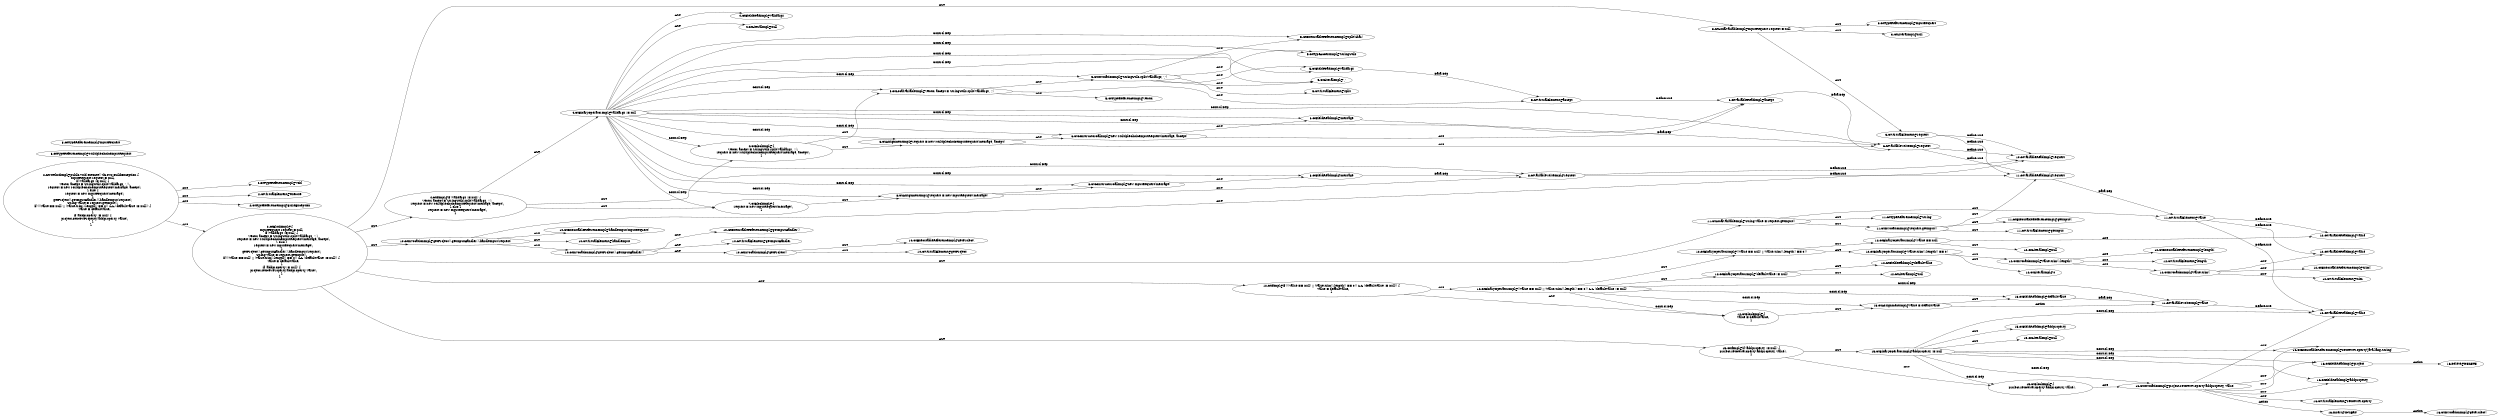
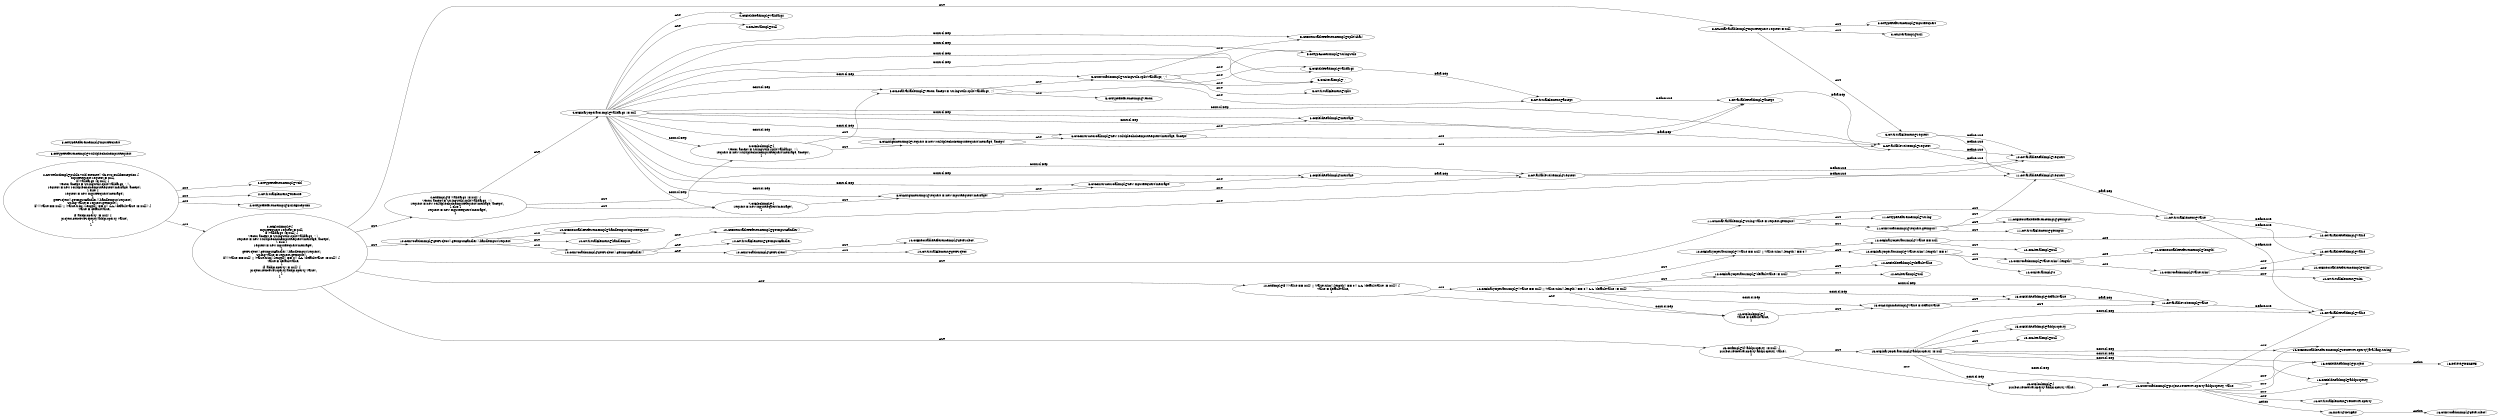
node "12:CtVirtualElement@length": removed
edge "13:CtAssignmentImpl@value = defaultvalue" -> "11:CtVariableWriteImpl@value": label "Action" -> "AST"
